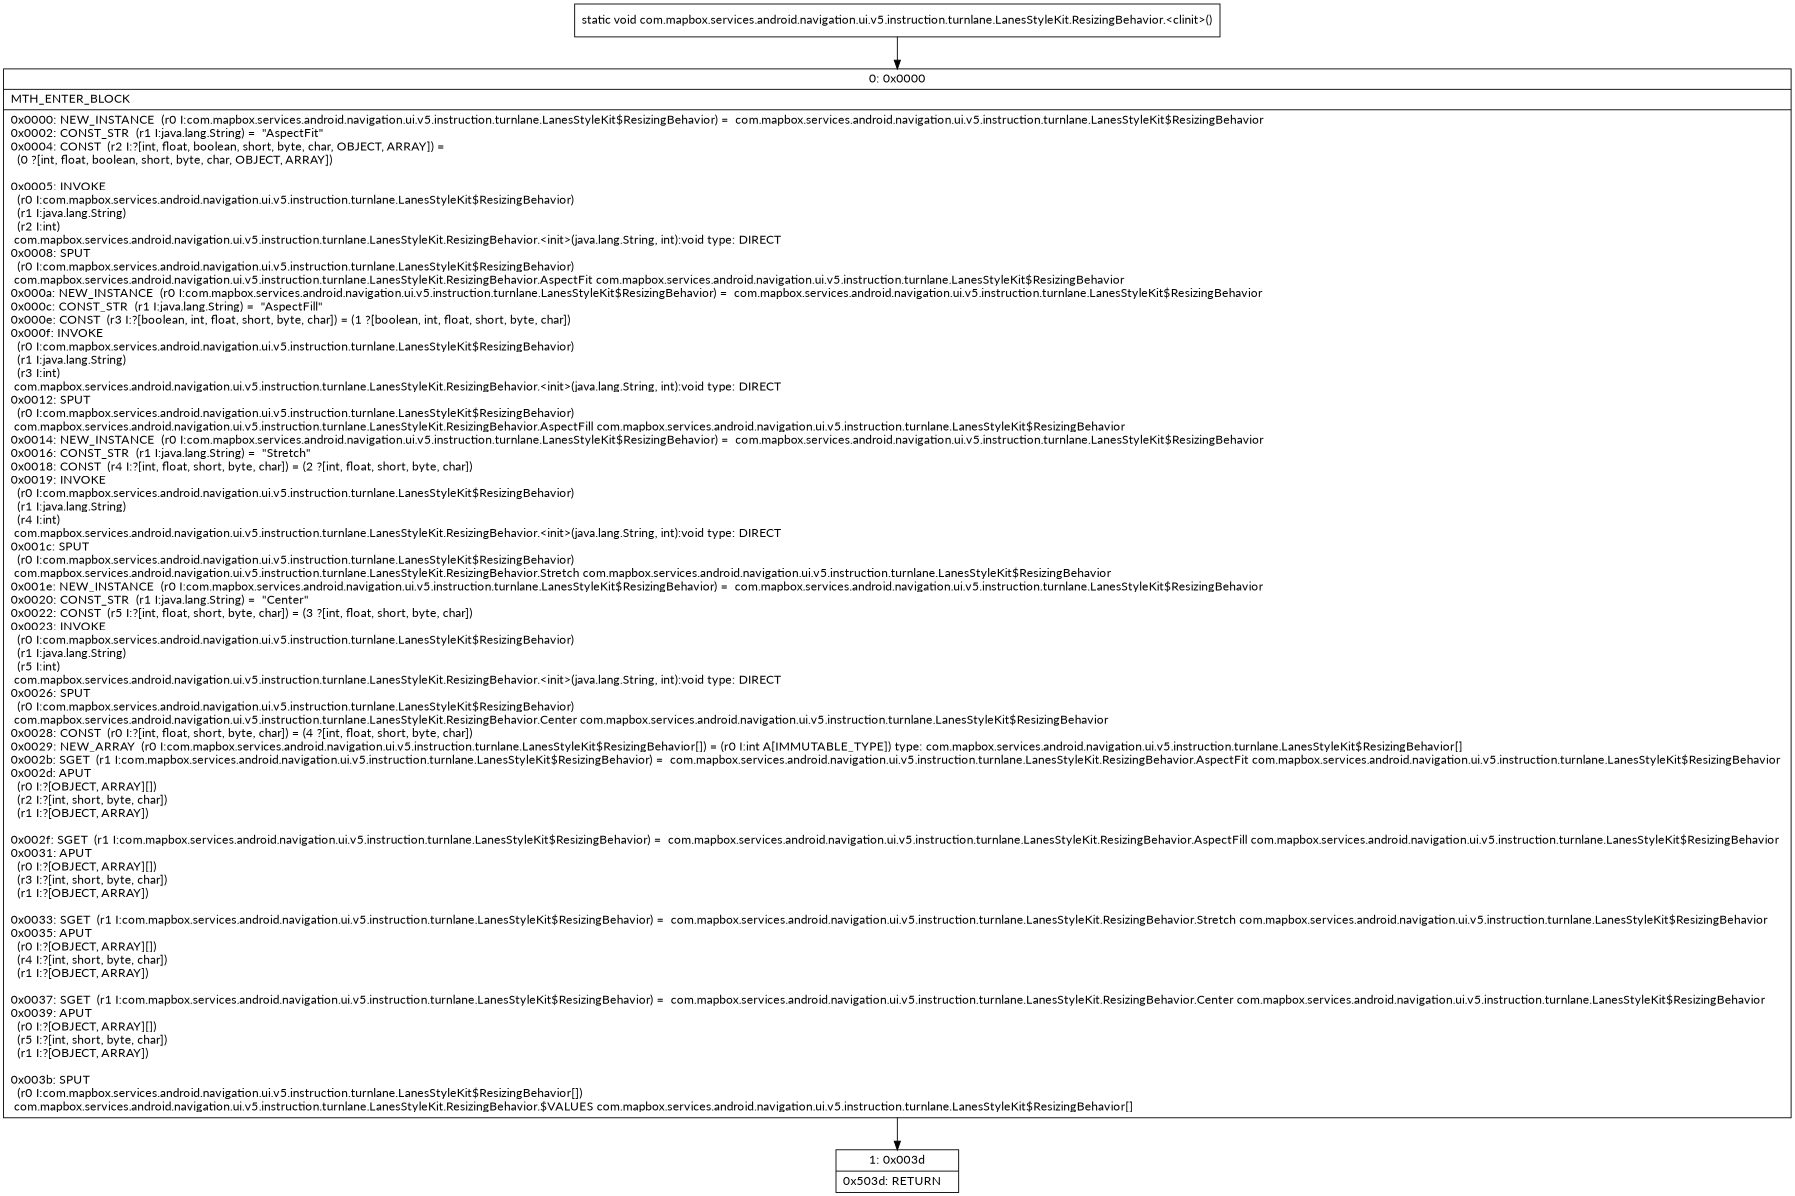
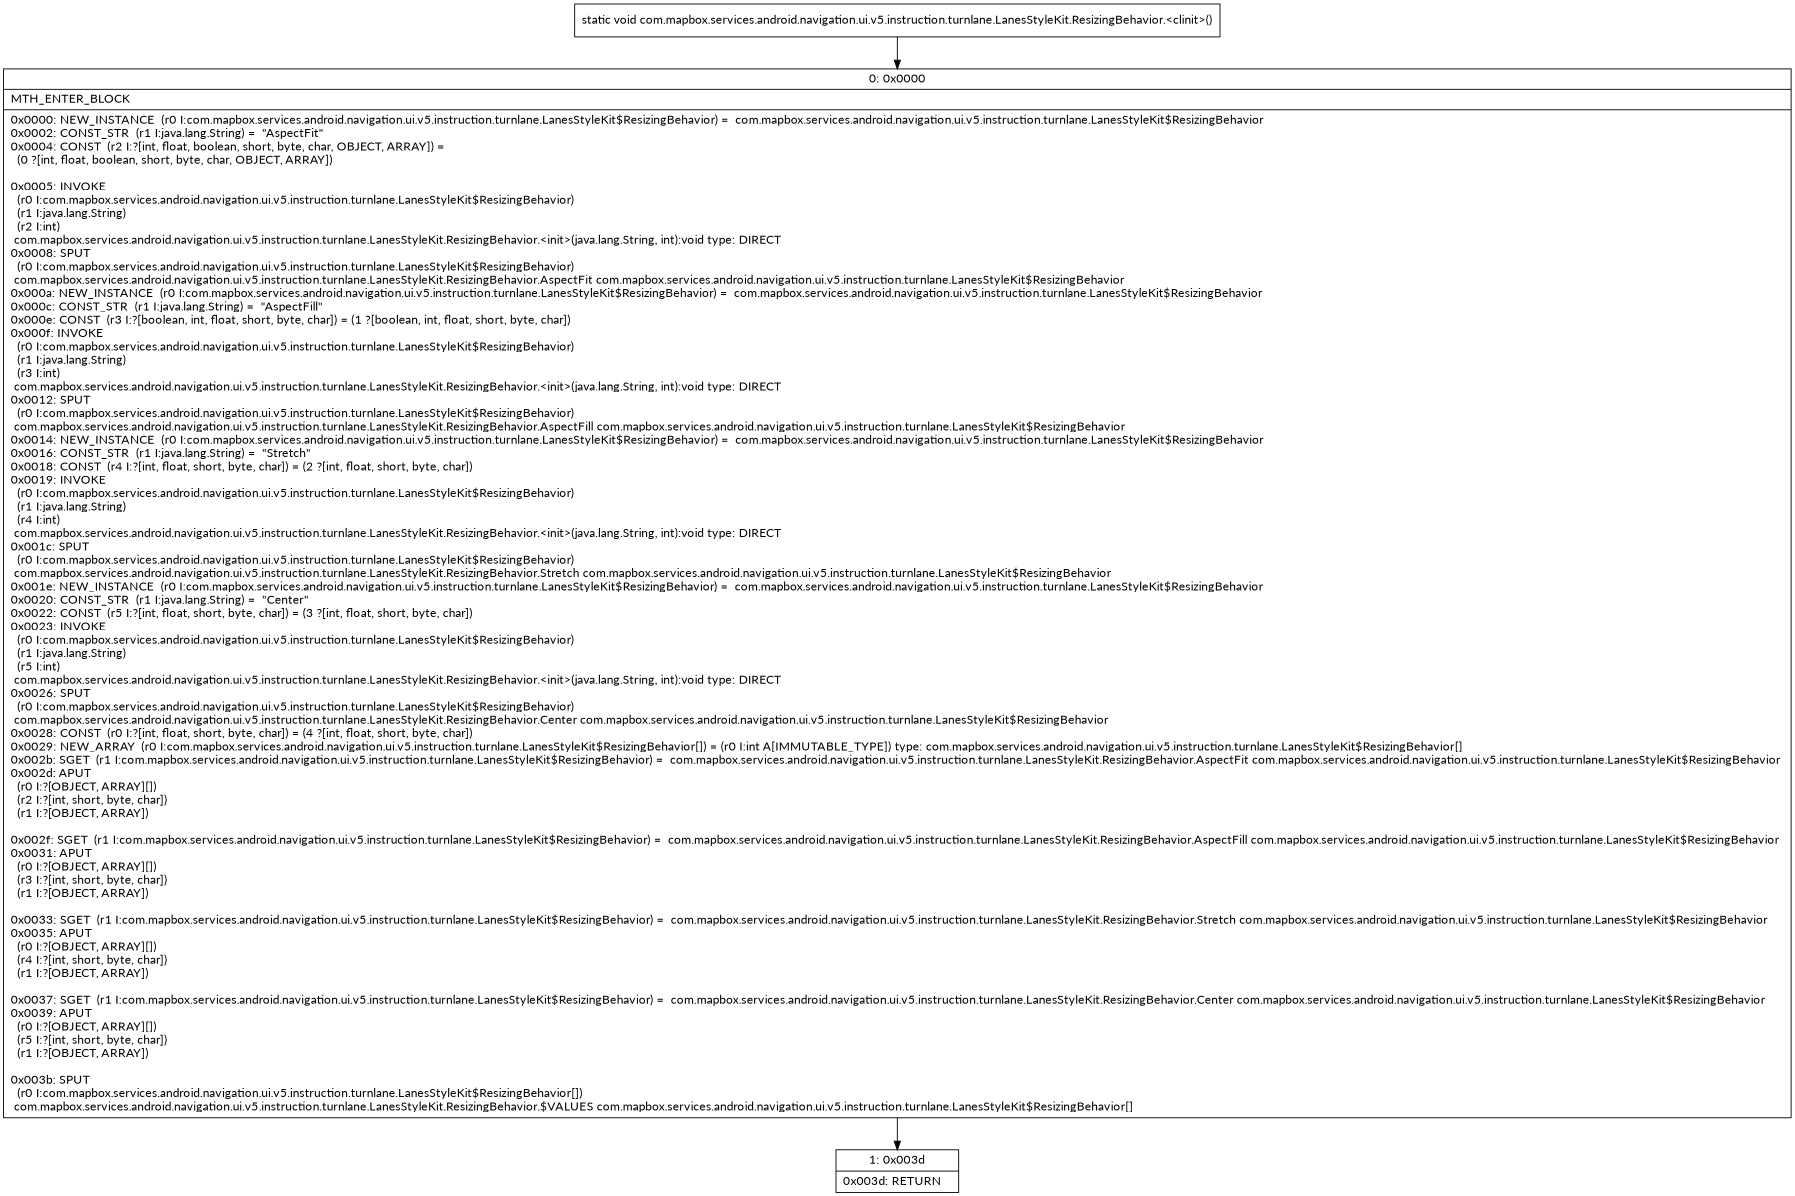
node "1: 0x003d": text "0x503d: RETURN" -> "0x003d: RETURN"
